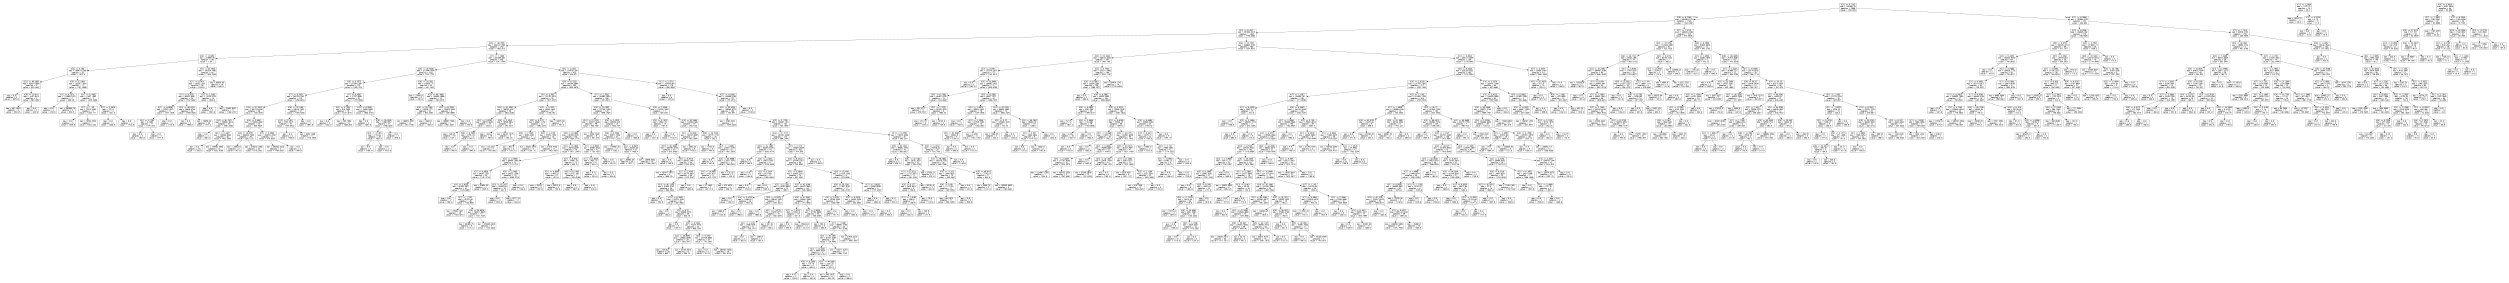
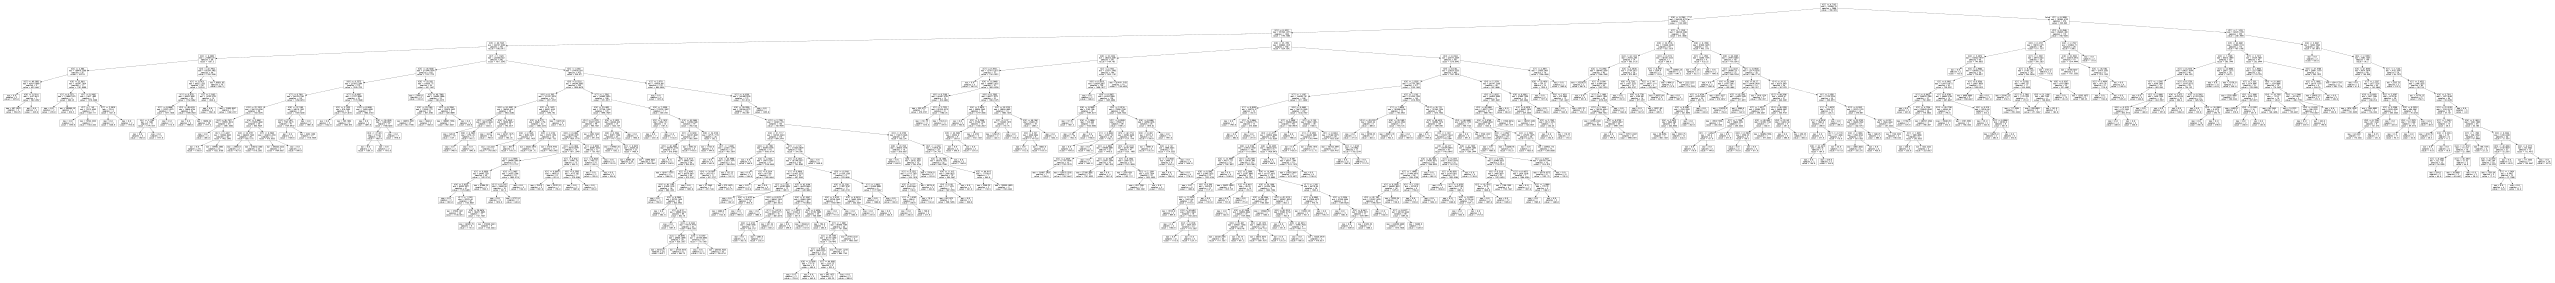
edge "X[2] <= 5.7063 mse = 1123.3333 samples = 9 value = 219.0" -> "X[8] <= 21.2436 mse = 406.1389 samples = 6 value = 198.8333": now "X[2] <= 5.7063 mse = 1123.3333 samples = 9 value = 219.0" -> "mse = 320.8889 samples = 3 value = 211.6667"
node "X[5] <= 41.5252 mse = 1518.5314 samples = 78 value = 57.141": added
node "mse = 9102.2222 samples = 6 value = 1295.3333": removed
edge "X[3] <= 0.337 mse = 4544.4444 samples = 9 value = 257.3333" -> "mse = 1422.2222 samples = 3 value = 323.6667": now "X[3] <= 0.337 mse = 4544.4444 samples = 9 value = 257.3333" -> "X[1] <= 1.0351 mse = 1809.8056 samples = 6 value = 295.8333"
node "mse = 4883.4844 samples = 8 value = 335.375": added
